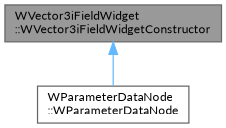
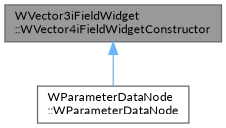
node "WVector3iFieldWidget ::WVector3iFieldWidgetConstructor": label "WVector3iFieldWidget ::WVector3iFieldWidgetConstructor" -> "WVector3iFieldWidget ::WVector4iFieldWidgetConstructor"
